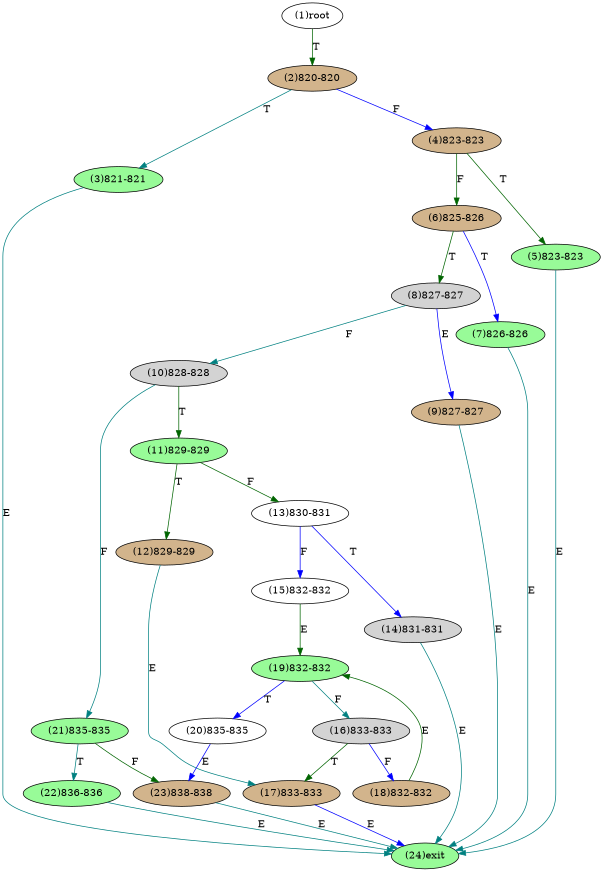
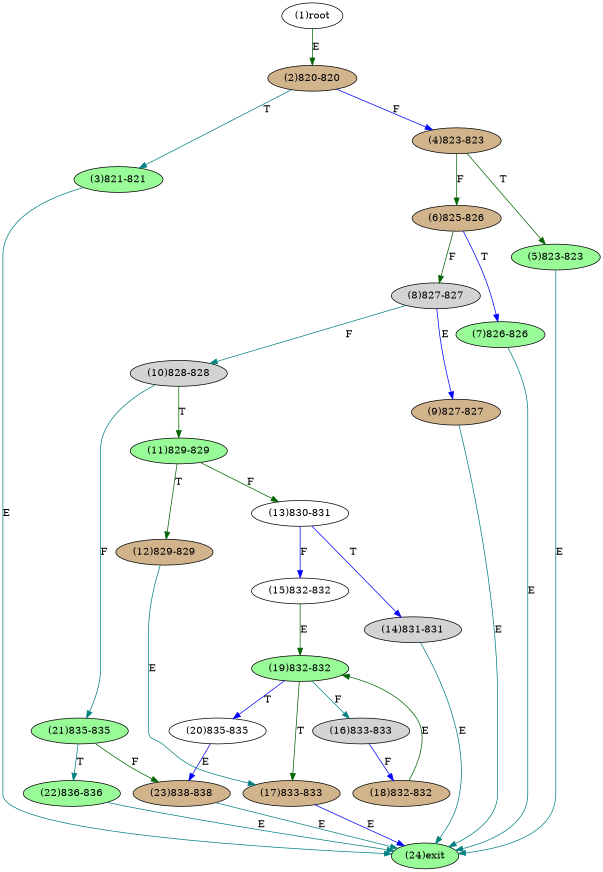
edge "(1)root" -> "(2)820-820": label "T" -> "E"
edge "(6)825-826" -> "(8)827-827": label "T" -> "F"
edge "(16)833-833" -> "(17)833-833": now "(19)832-832" -> "(17)833-833"
